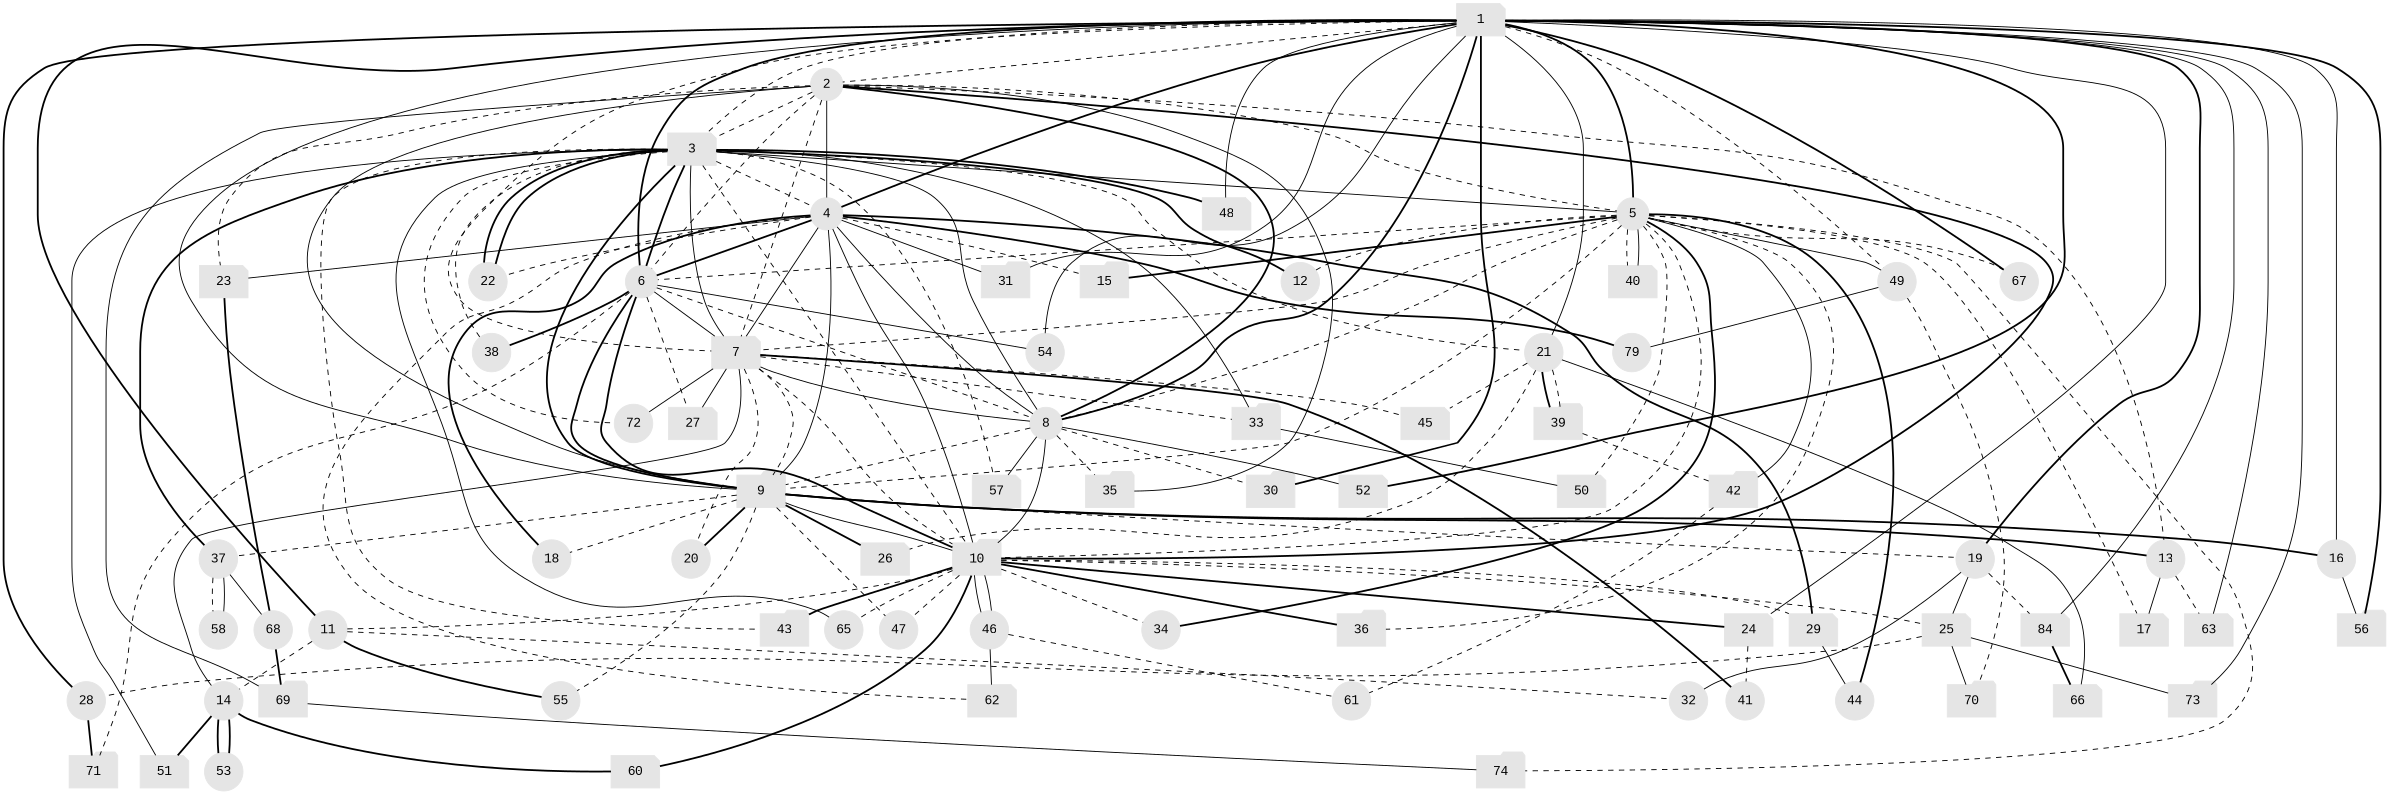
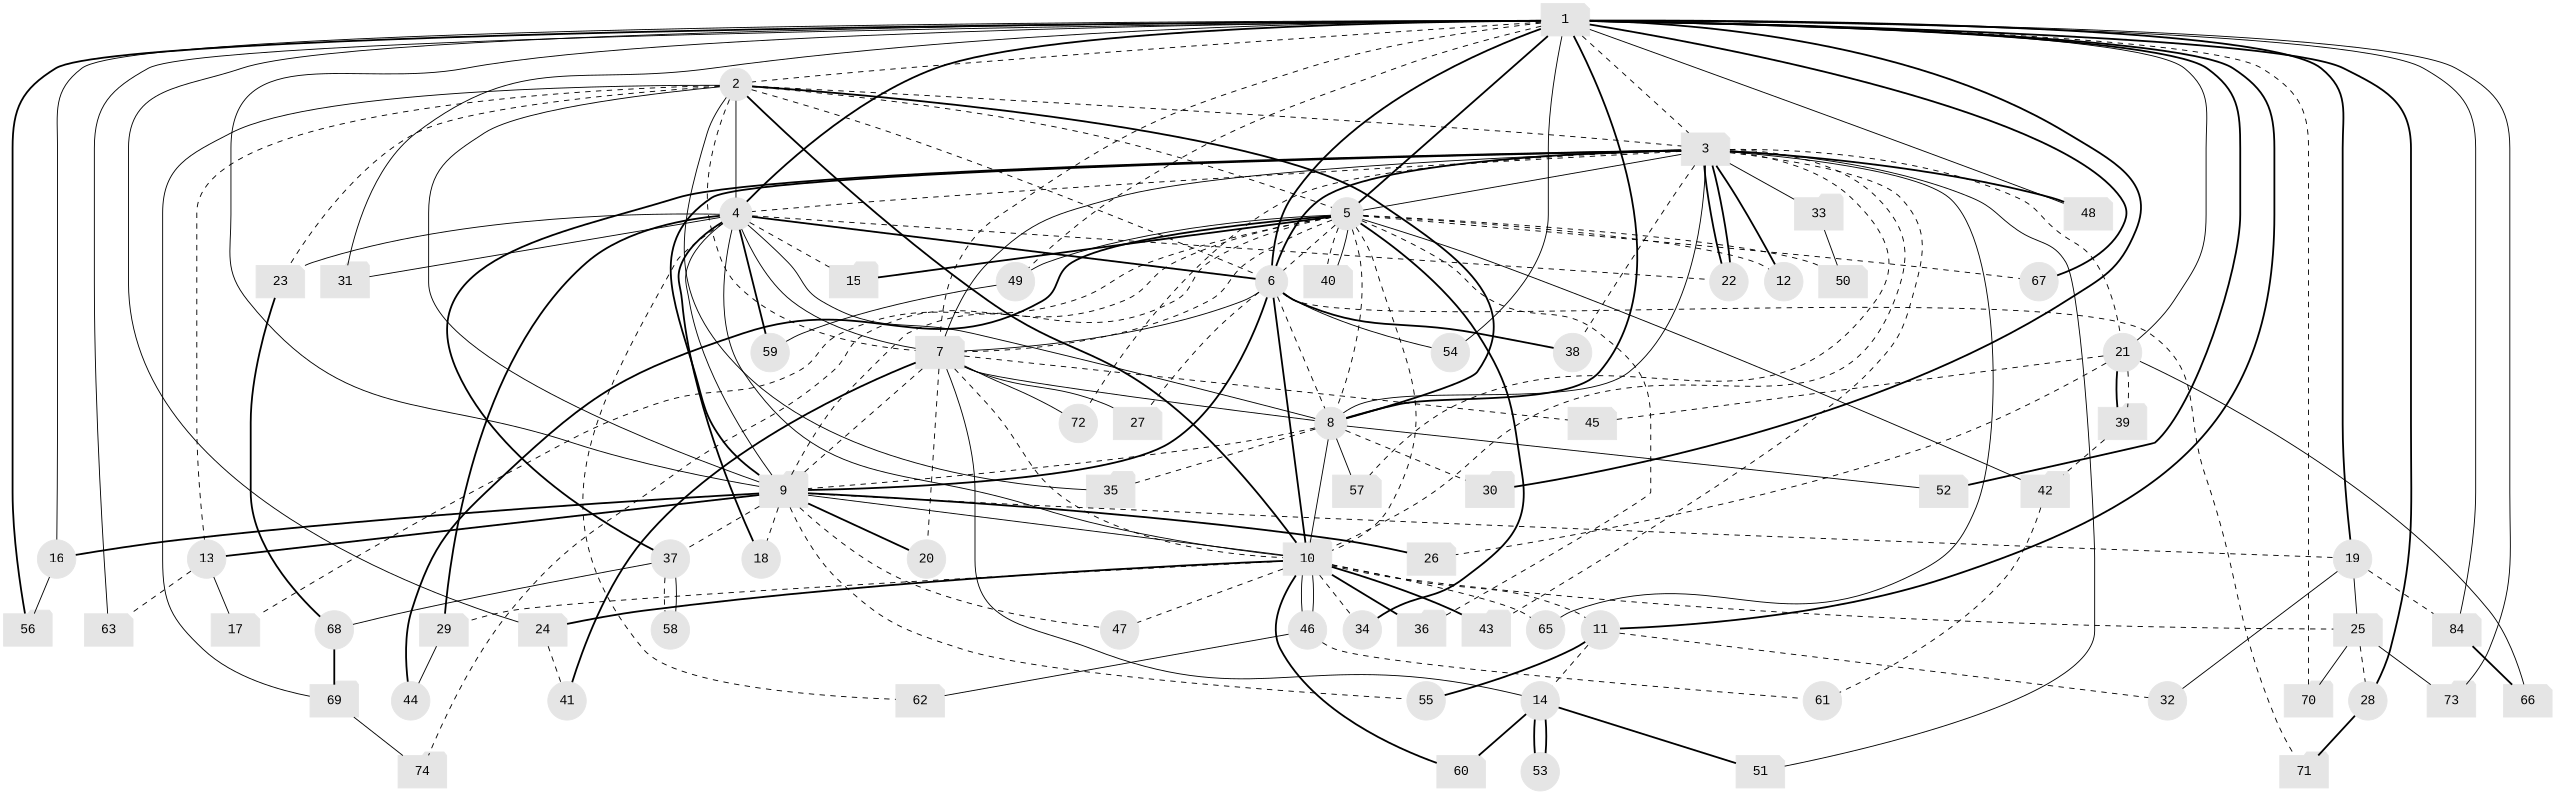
node "79": label "79" -> "59"
edge "7" -- "33": removed
edge "49" -- "70": now "1" -- "70"
